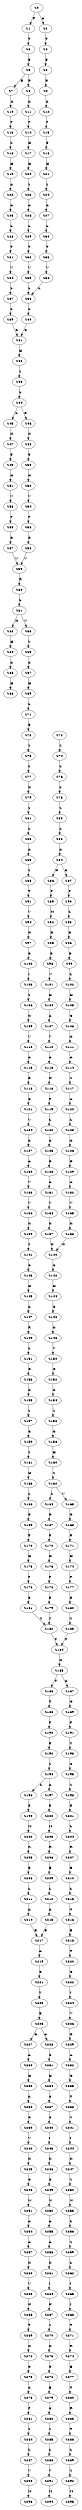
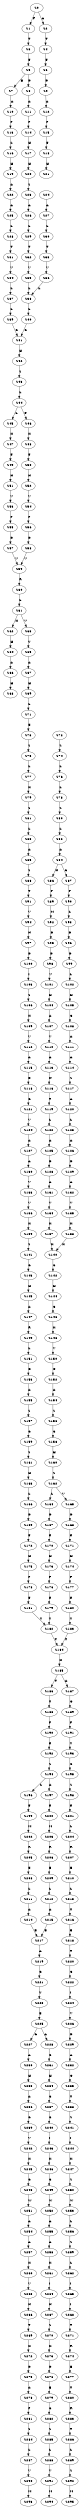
edge "S21" -> "S24": removed, label "S"
